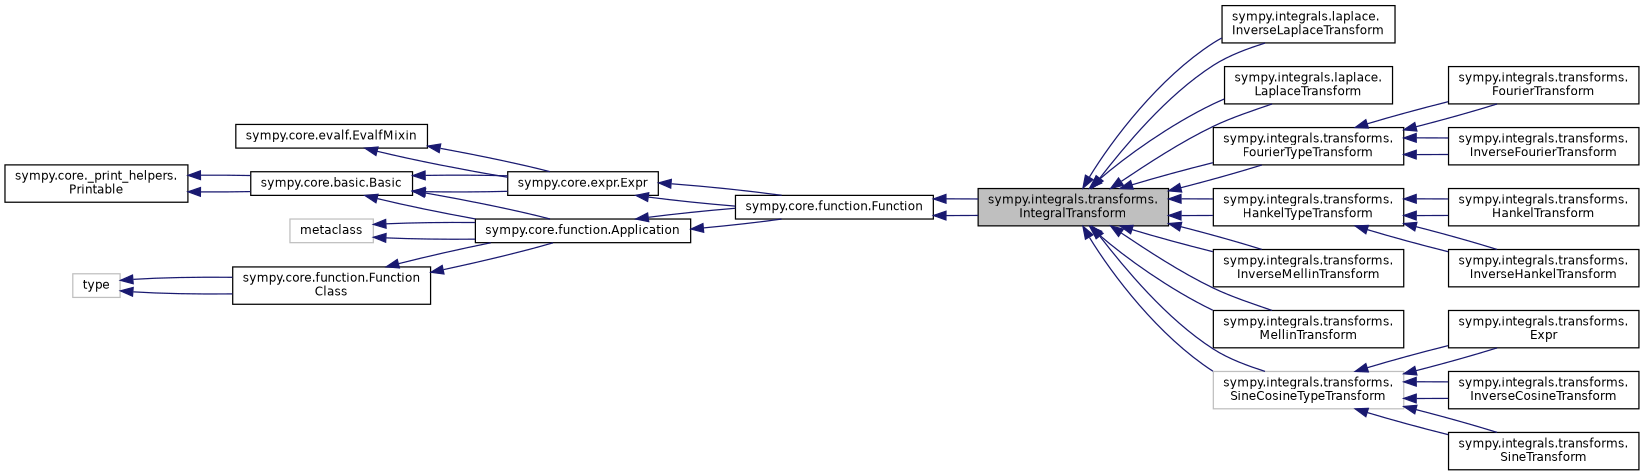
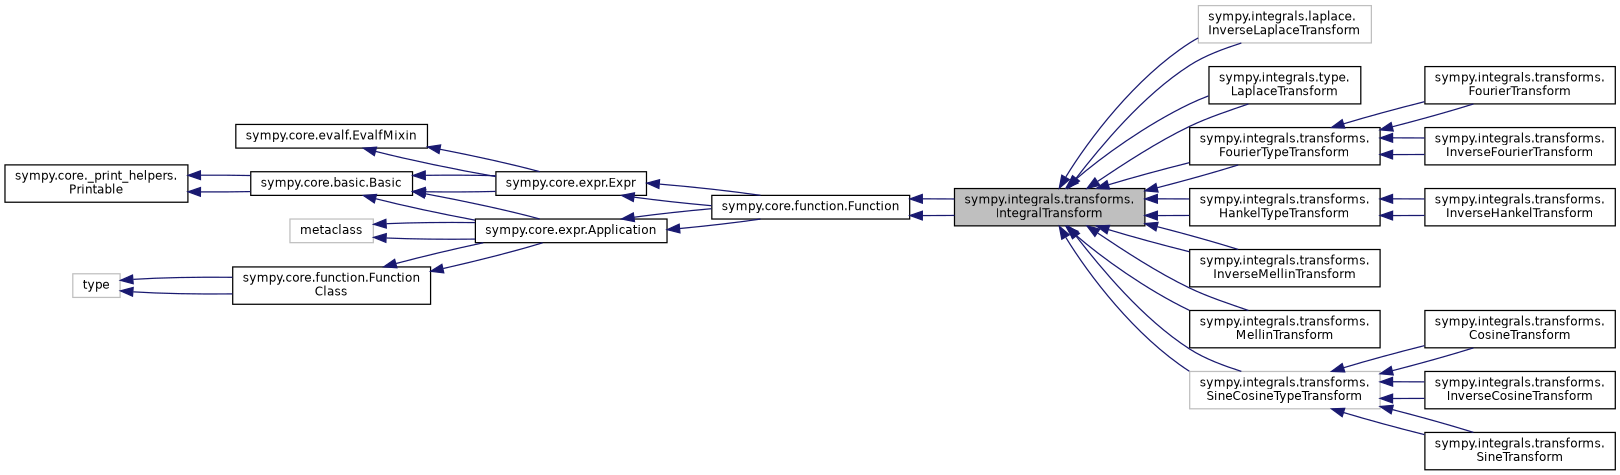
node "sympy.integrals.laplace. InverseLaplaceTransform": color black -> grey75
node "sympy.integrals.laplace. LaplaceTransform": label "sympy.integrals.laplace. LaplaceTransform" -> "sympy.integrals.type. LaplaceTransform"
node "sympy.integrals.transforms. HankelTransform": removed
node "sympy.core.function.Application": label "sympy.core.function.Application" -> "sympy.core.expr.Application"
node "sympy.integrals.transforms. Expr": label "sympy.integrals.transforms. Expr" -> "sympy.integrals.transforms. CosineTransform"
